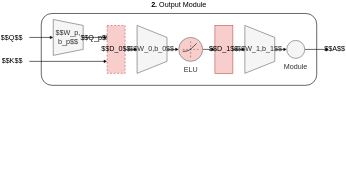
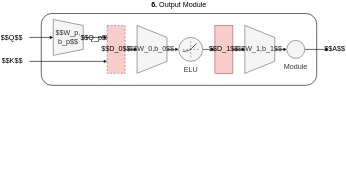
node "2. Output Module": label "2. Output Module" -> "6. Output Module"
node "ELU": fillcolor #f8cecc -> #f5f5f5
